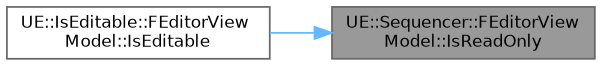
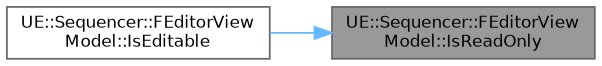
node "UE::IsEditable::FEditorView Model::IsEditable": label "UE::IsEditable::FEditorView Model::IsEditable" -> "UE::Sequencer::FEditorView Model::IsEditable"
